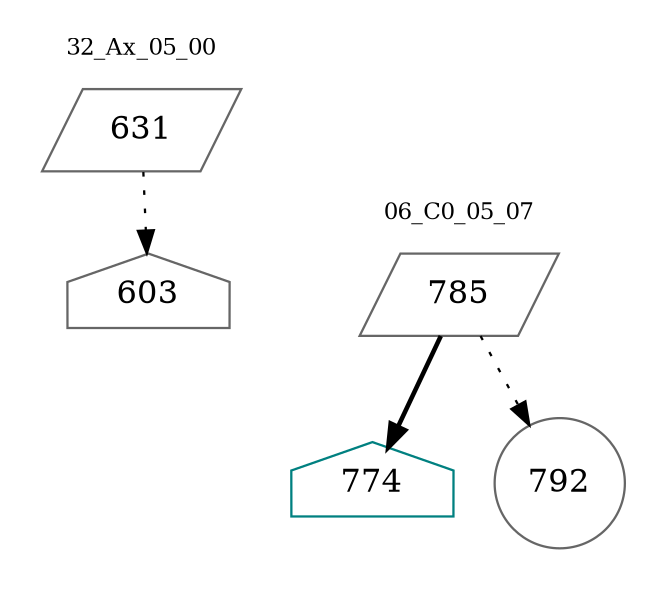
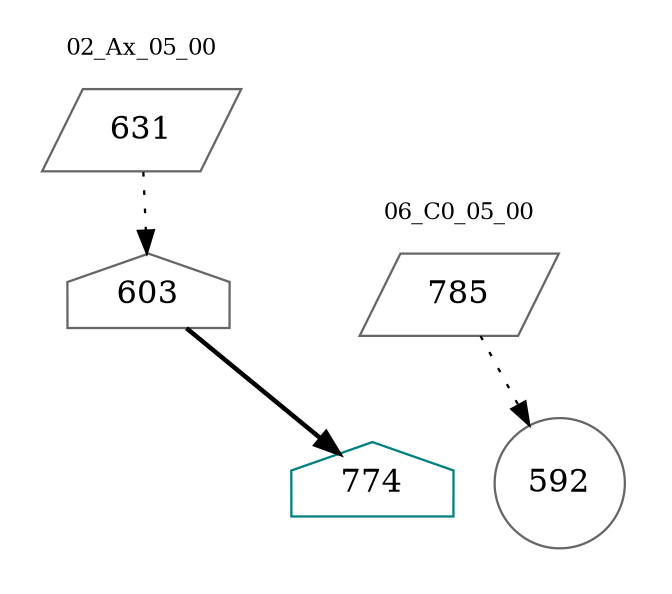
cluster "32_Ax_05_00": label "32_Ax_05_00" -> "02_Ax_05_00"
cluster "06_C0_05_07": label "06_C0_05_07" -> "06_C0_05_00"
edge "785" -> "774": now "603" -> "774"
node "792": label "792" -> "592"
